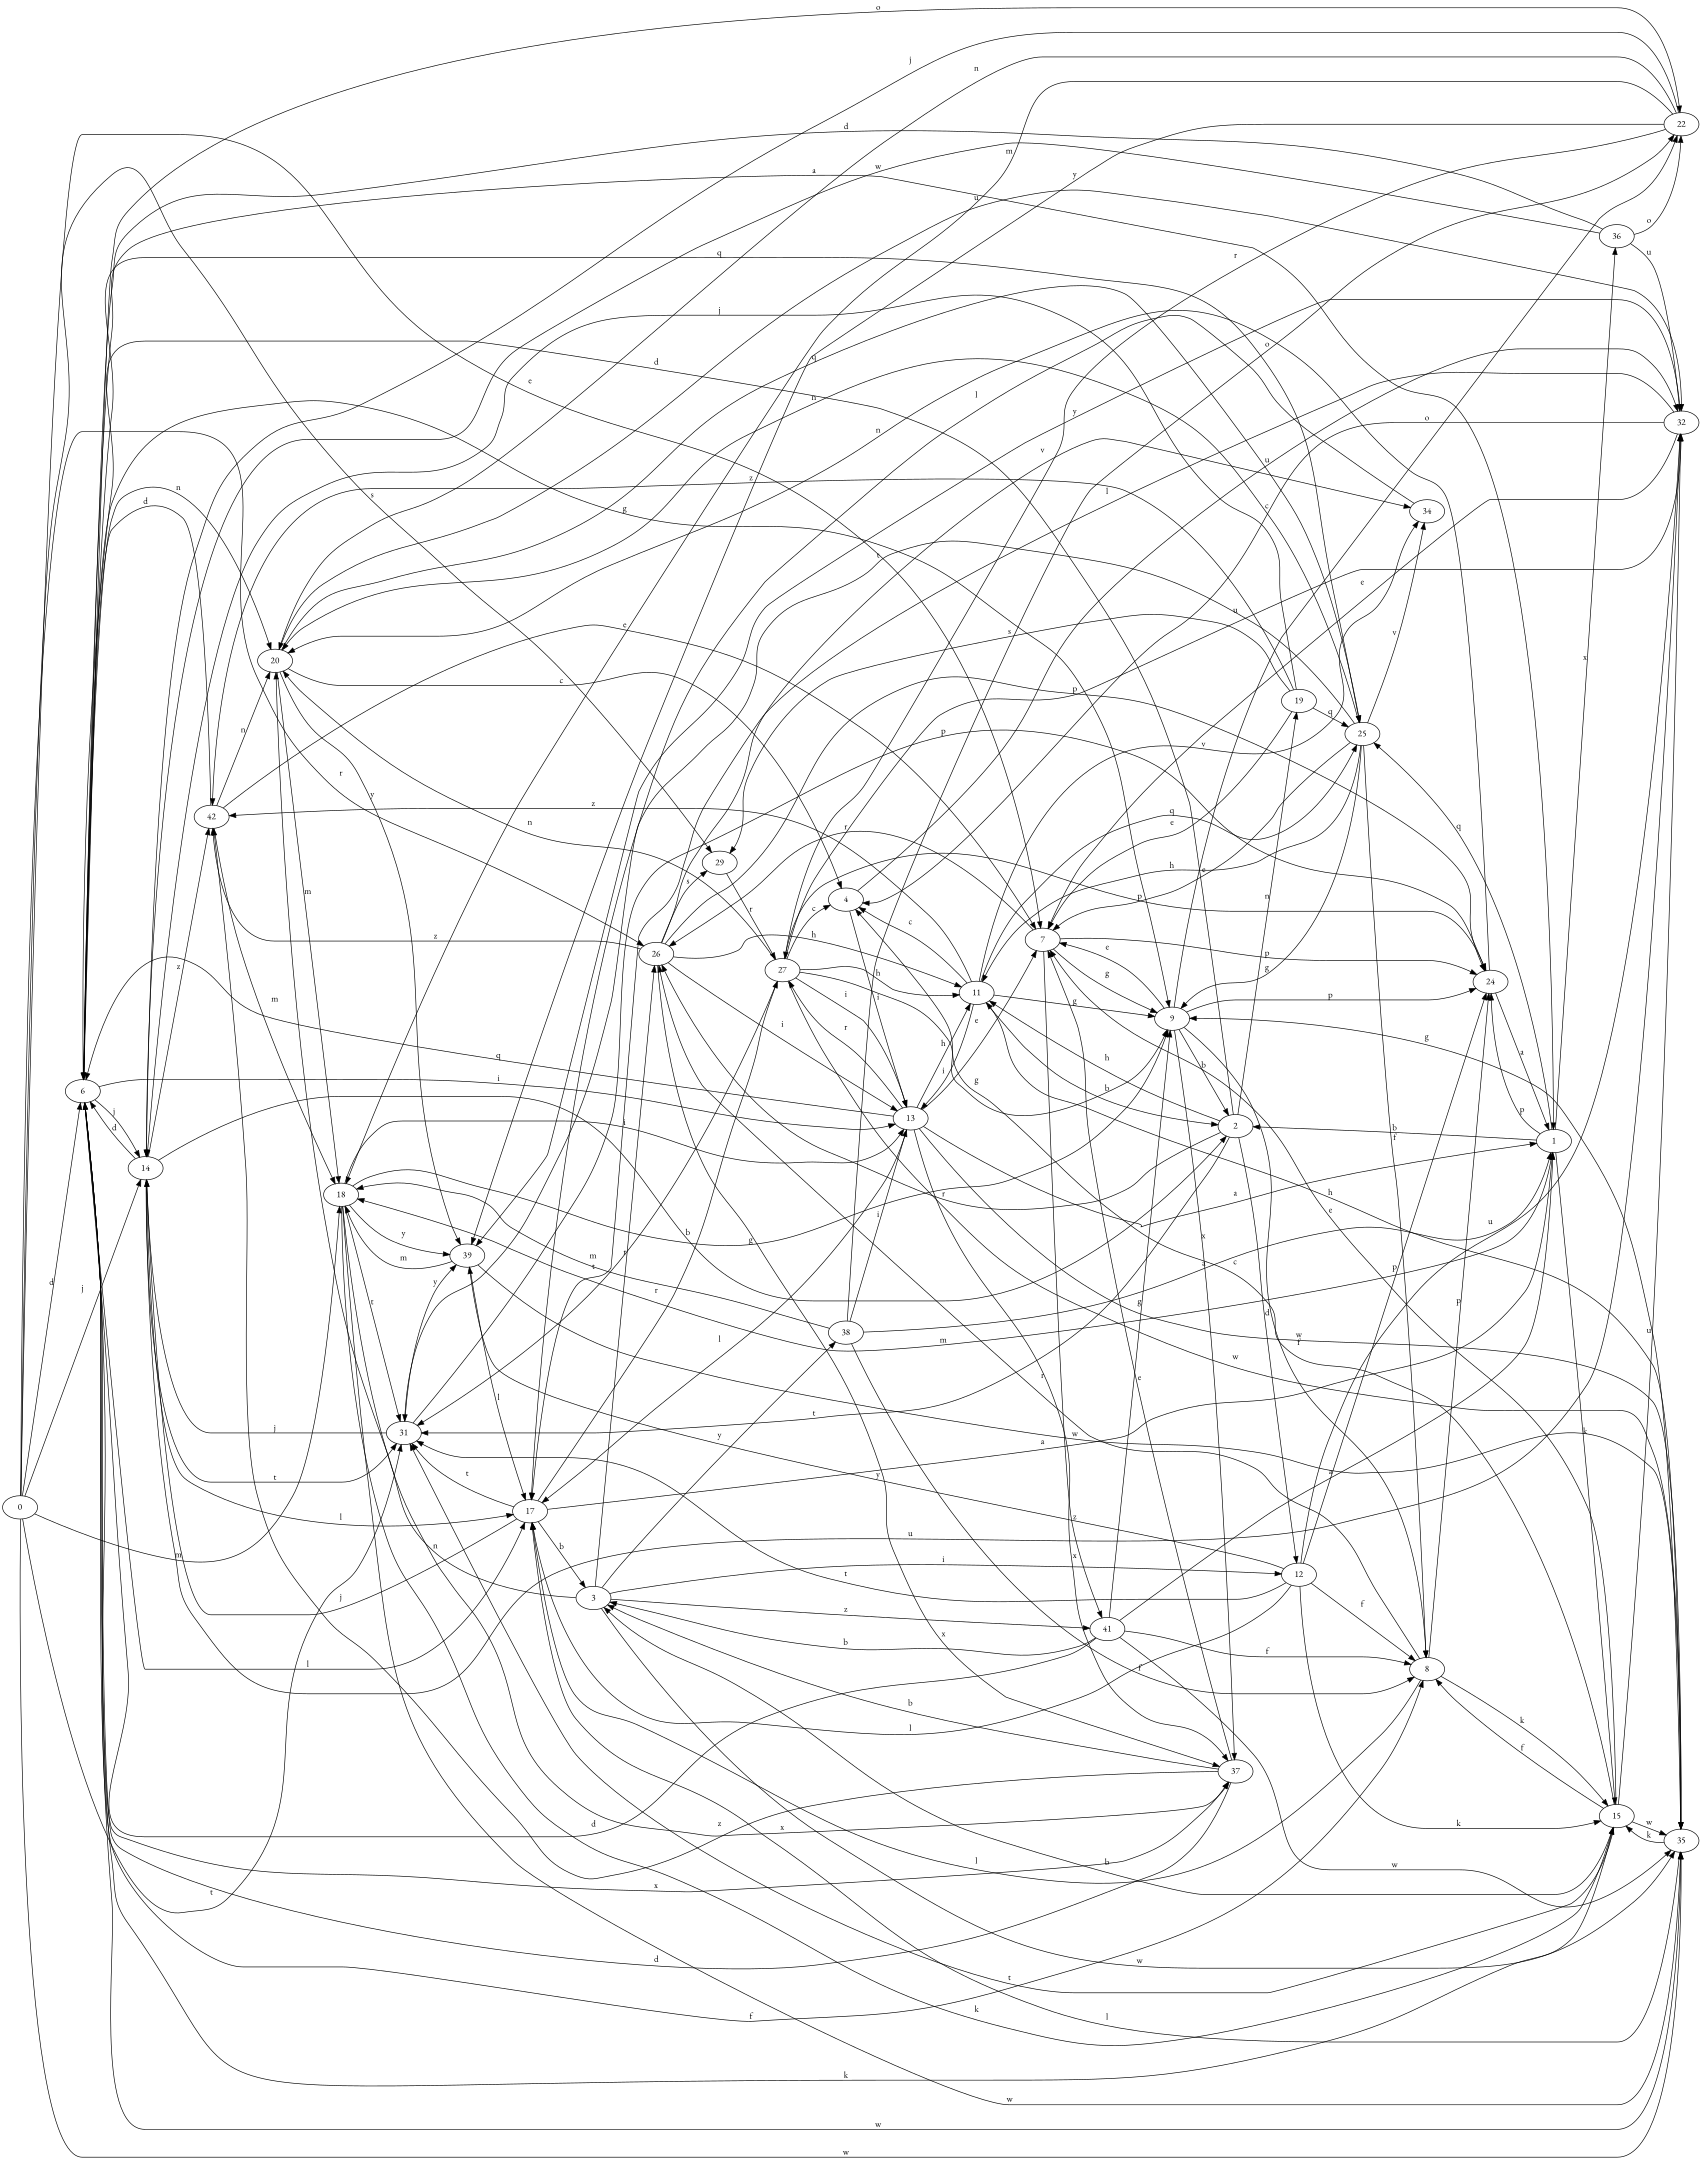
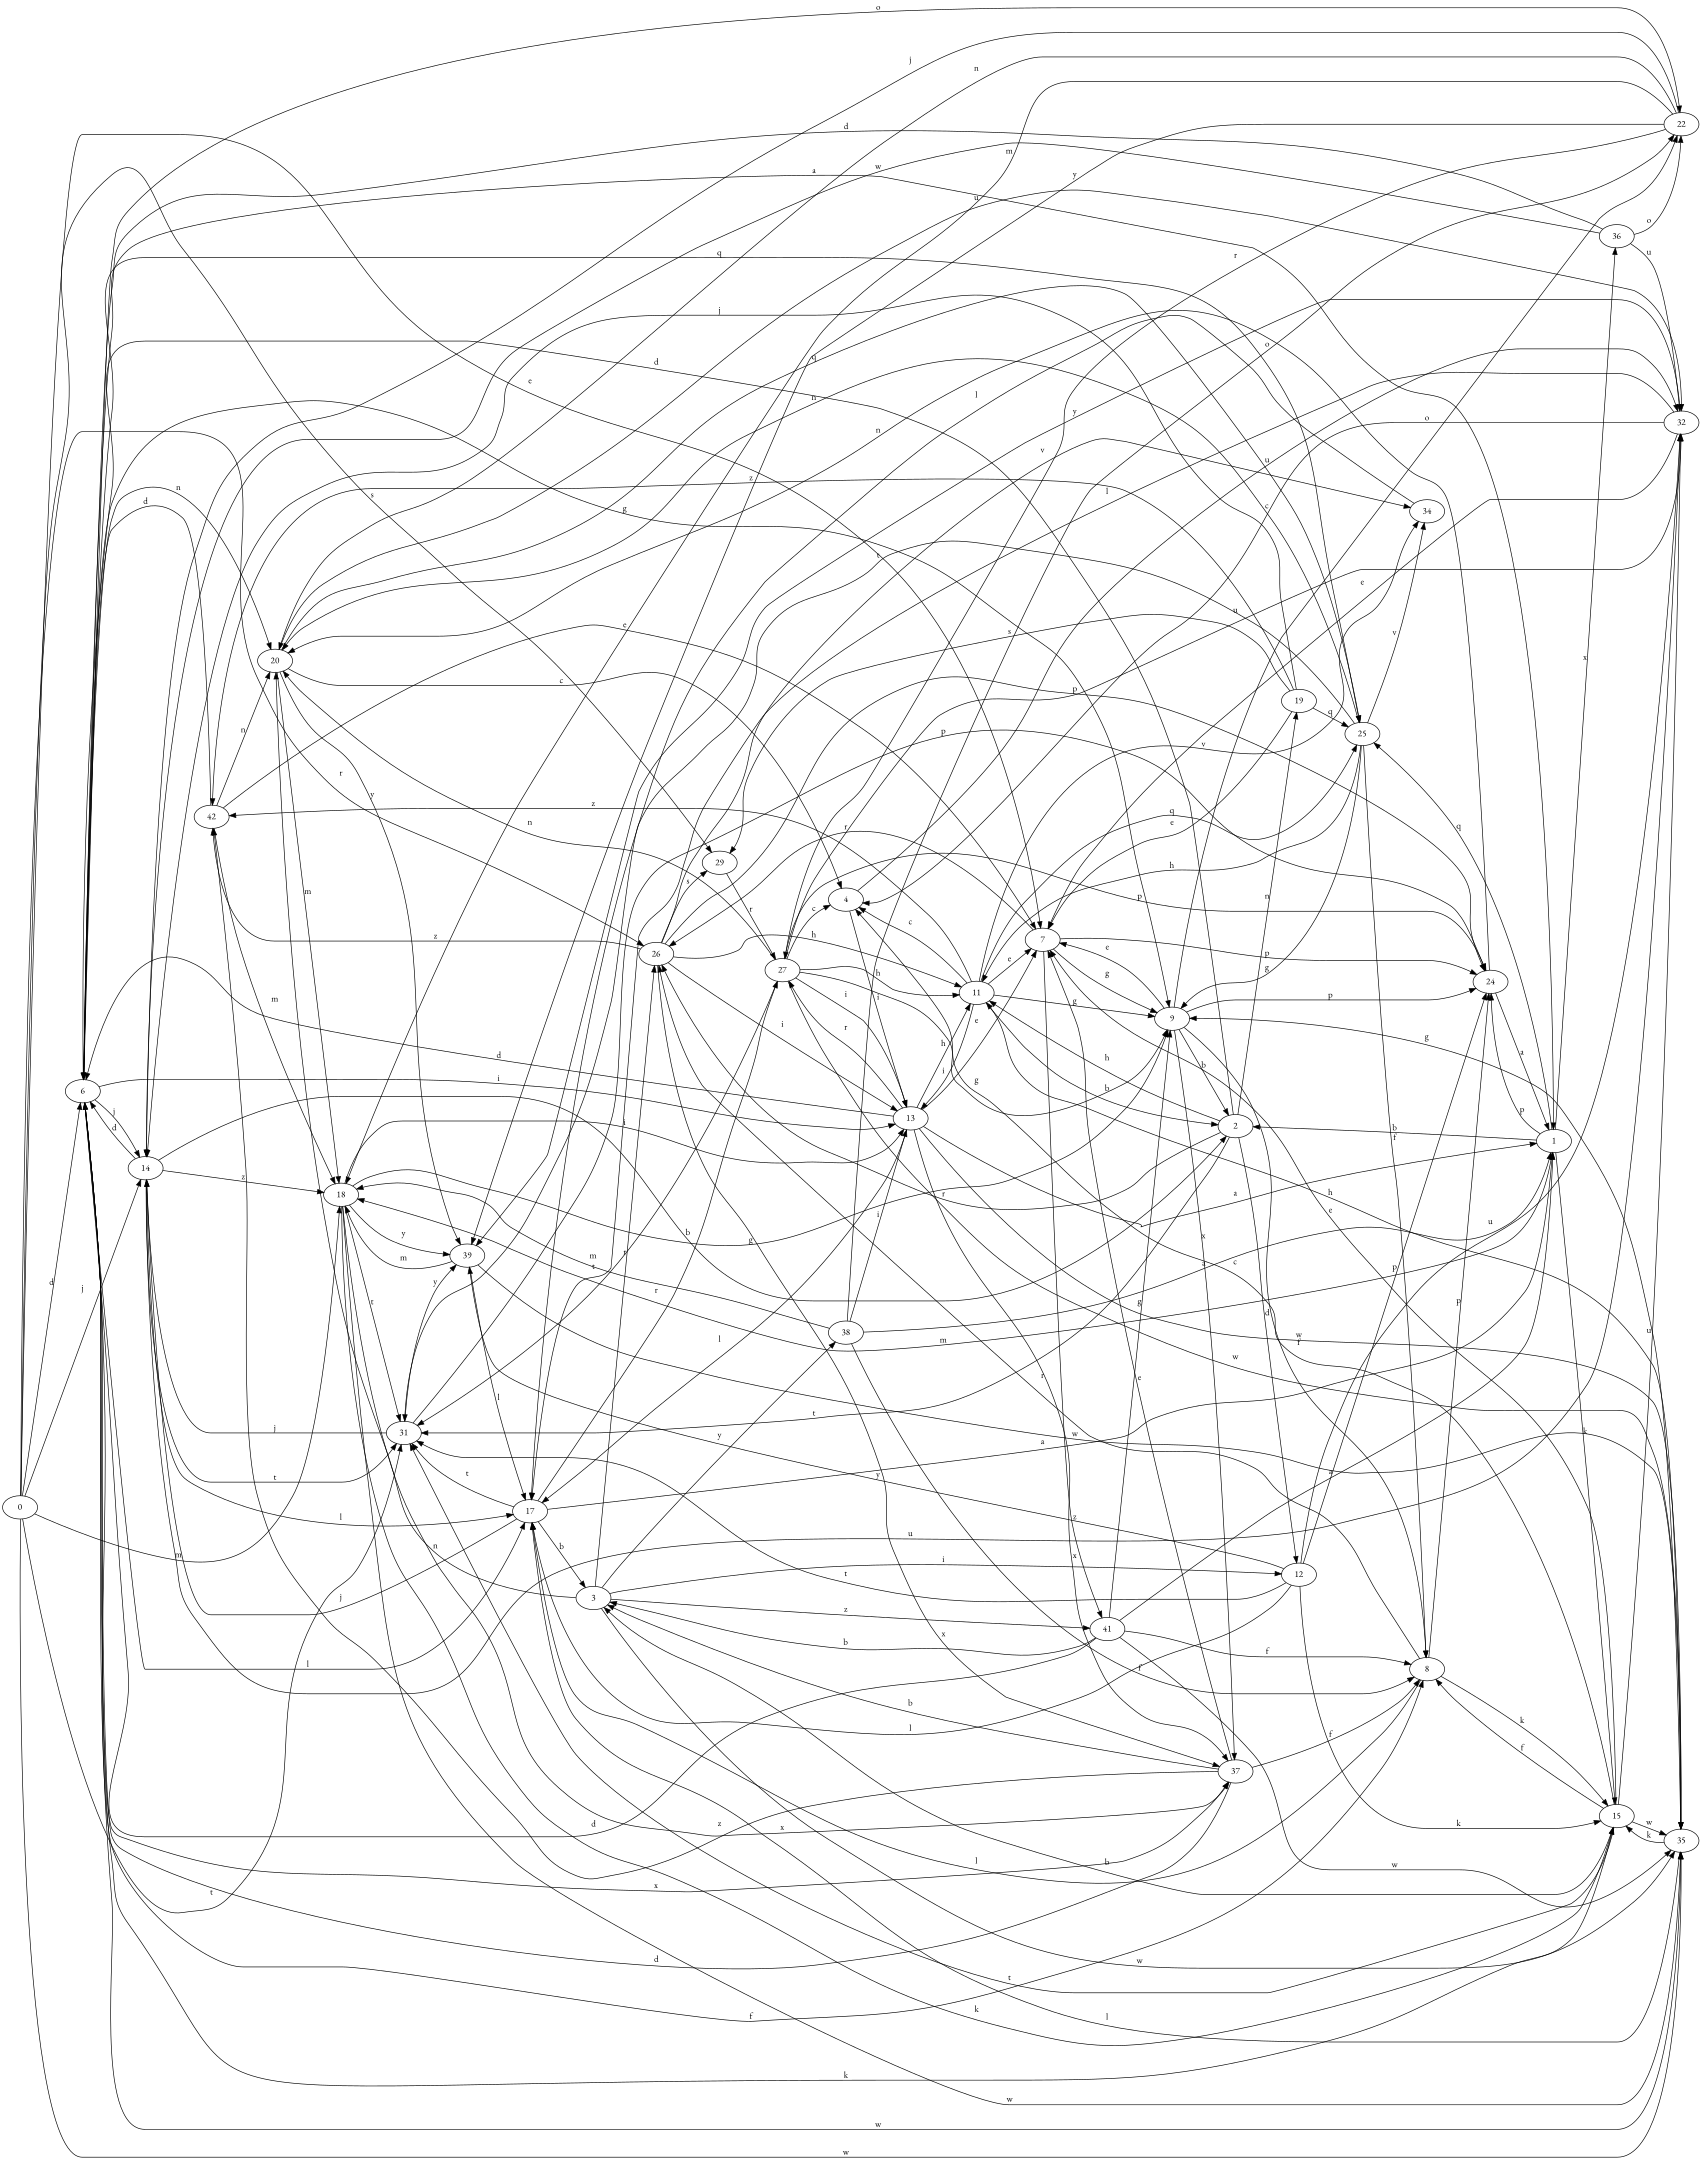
edge "25" -> "7": now "11" -> "7"
edge "14" -> "42": now "14" -> "18"
edge "13" -> "6": label "q" -> "d"
edge "12" -> "8": now "37" -> "8"
